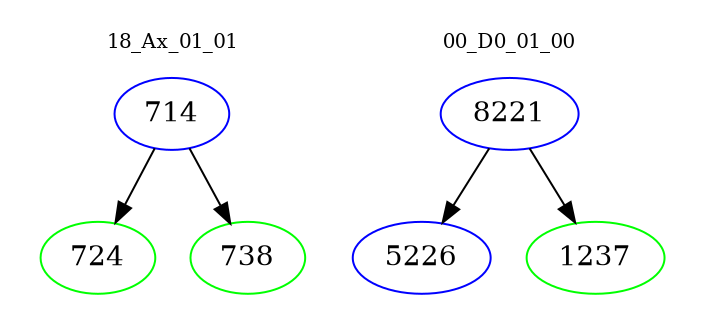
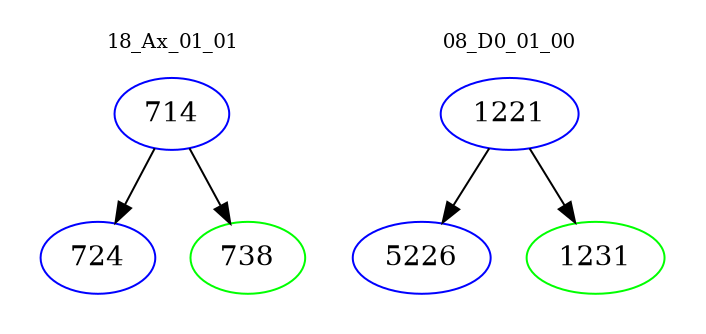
cluster "00_D0_01_00": label "00_D0_01_00" -> "08_D0_01_00"
node "8221": label "8221" -> "1221"
node "724": color green -> blue
node "1237": label "1237" -> "1231"
